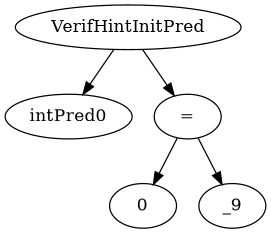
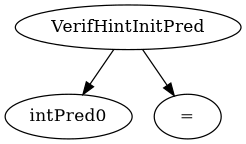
node "0": removed
node "_9": removed
